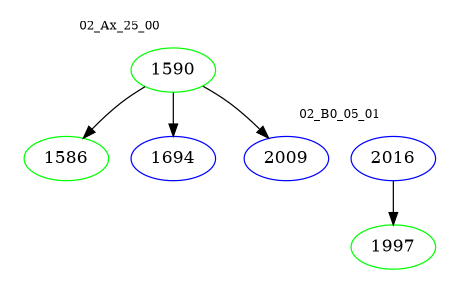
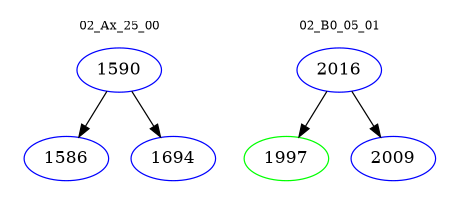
node "1590": color green -> blue
edge "1590" -> "2009": now "2016" -> "2009"
node "1586": color green -> blue
